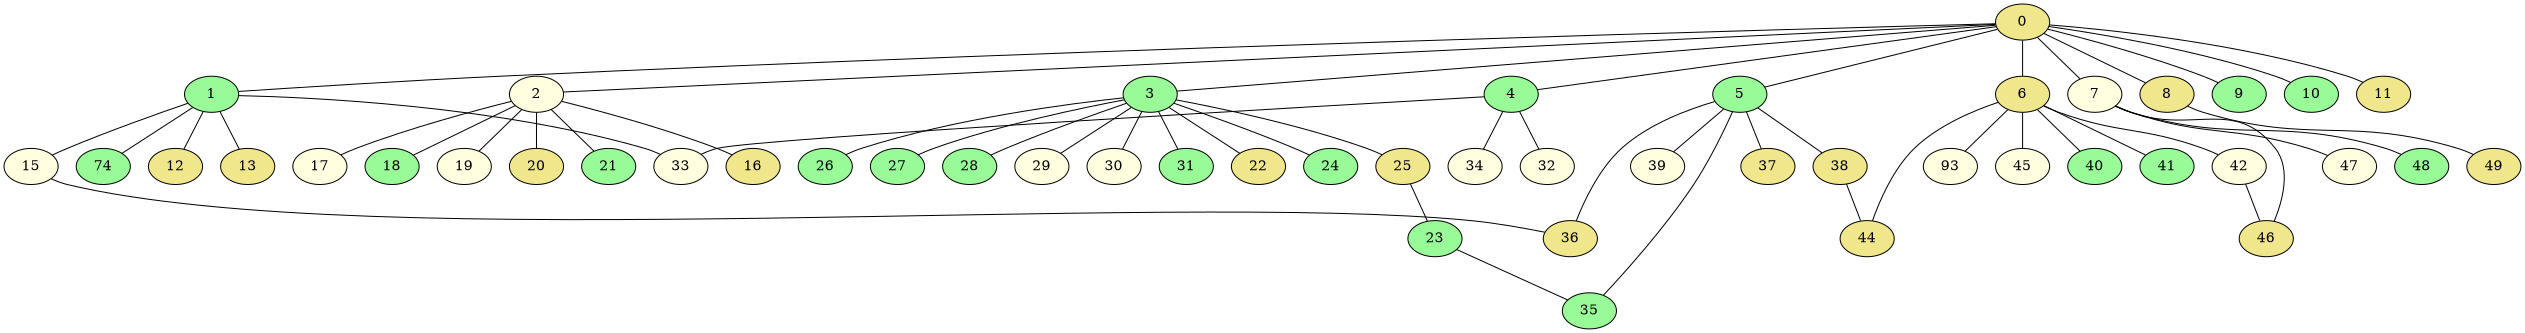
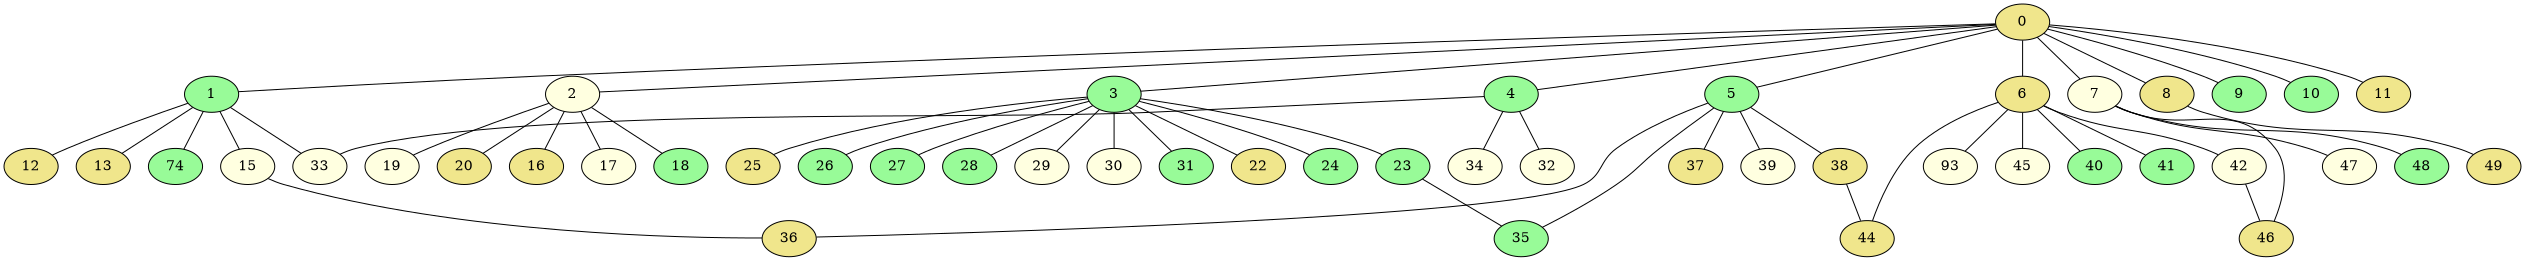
node "21": removed
edge "25" -- "23": now "3" -- "23"
